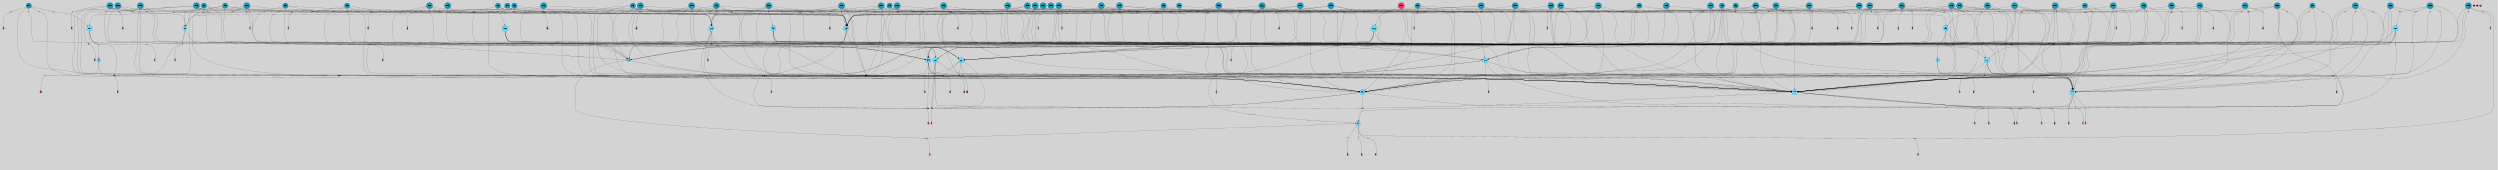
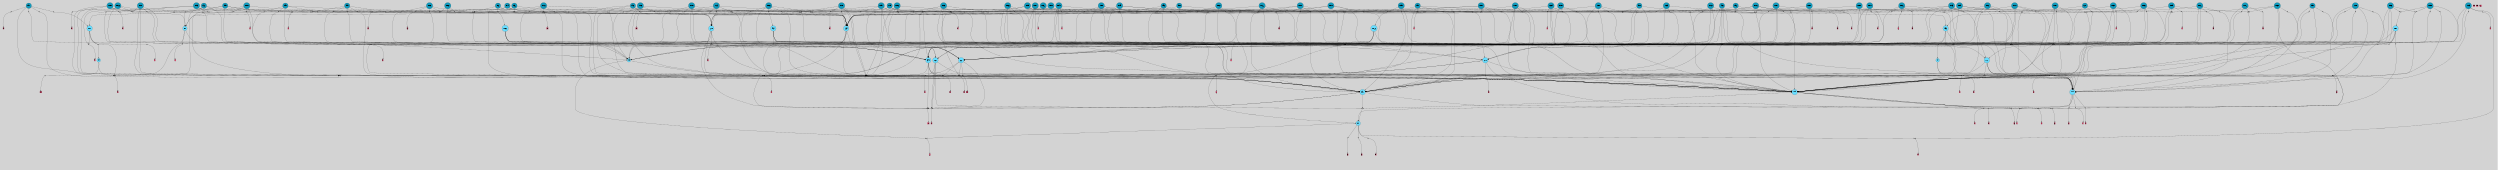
node "T1090": fillcolor #ff3366 -> #1199bb
